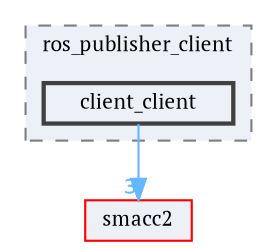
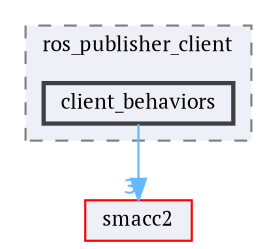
node "client_client": label "client_client" -> "client_behaviors"
